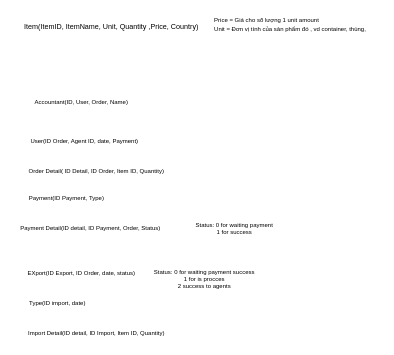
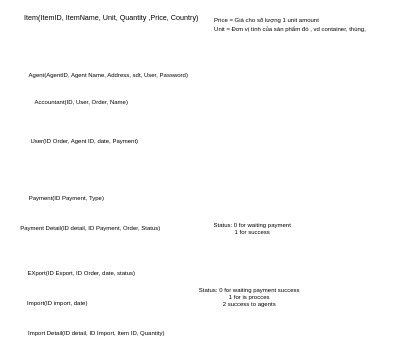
node "Item(ItemID, ItemName, Unit, Quantity ,Price, Country)": moved (111, 27) -> (111, 18)
node "Agent(AgentID, Agent Name, Address, sdt, User, Password)": added
node "Order Detail( ID Detail, ID Order, Item ID, Quantity)": removed
node "Status: 0 for waiting payment 1 for success": moved (234, 228) -> (252, 228)
node "Status: 0 for waiting payment success 1 for is procces 2 success to agents": moved (204, 279) -> (249, 297)
node "Type(ID import, date)": label "Type(ID import, date)" -> "Import(ID import, date)"
